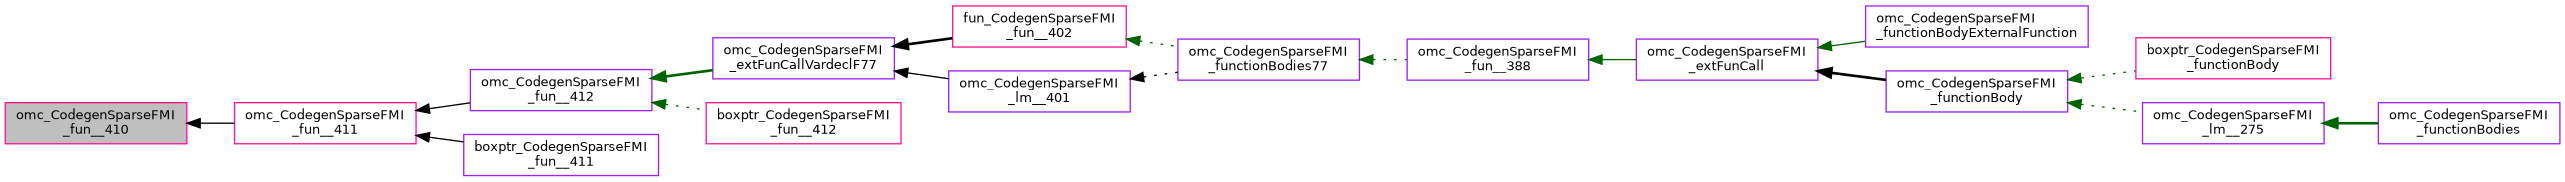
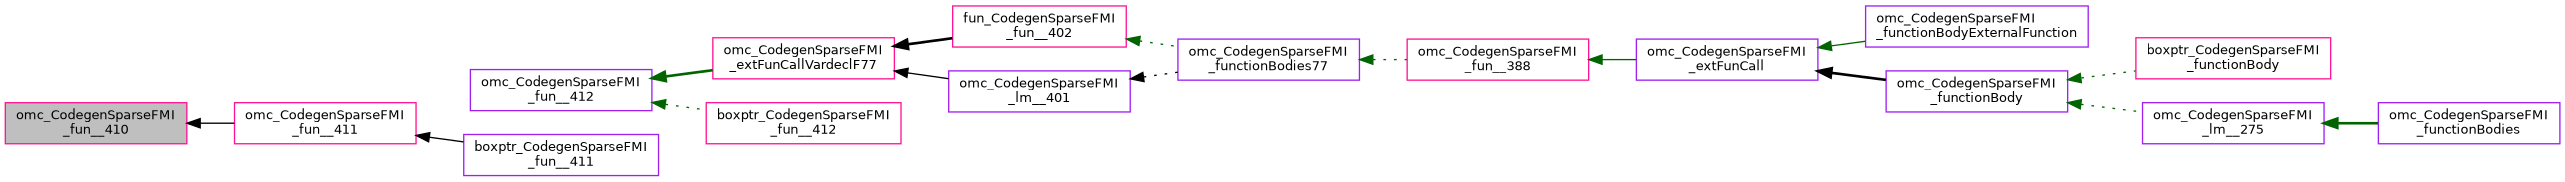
node "omc_CodegenSparseFMI _extFunCallVardeclF77": color purple -> deeppink
node "omc_CodegenSparseFMI _fun__388": color purple -> deeppink
edge "omc_CodegenSparseFMI _fun__412" -> "omc_CodegenSparseFMI _fun__411": removed
